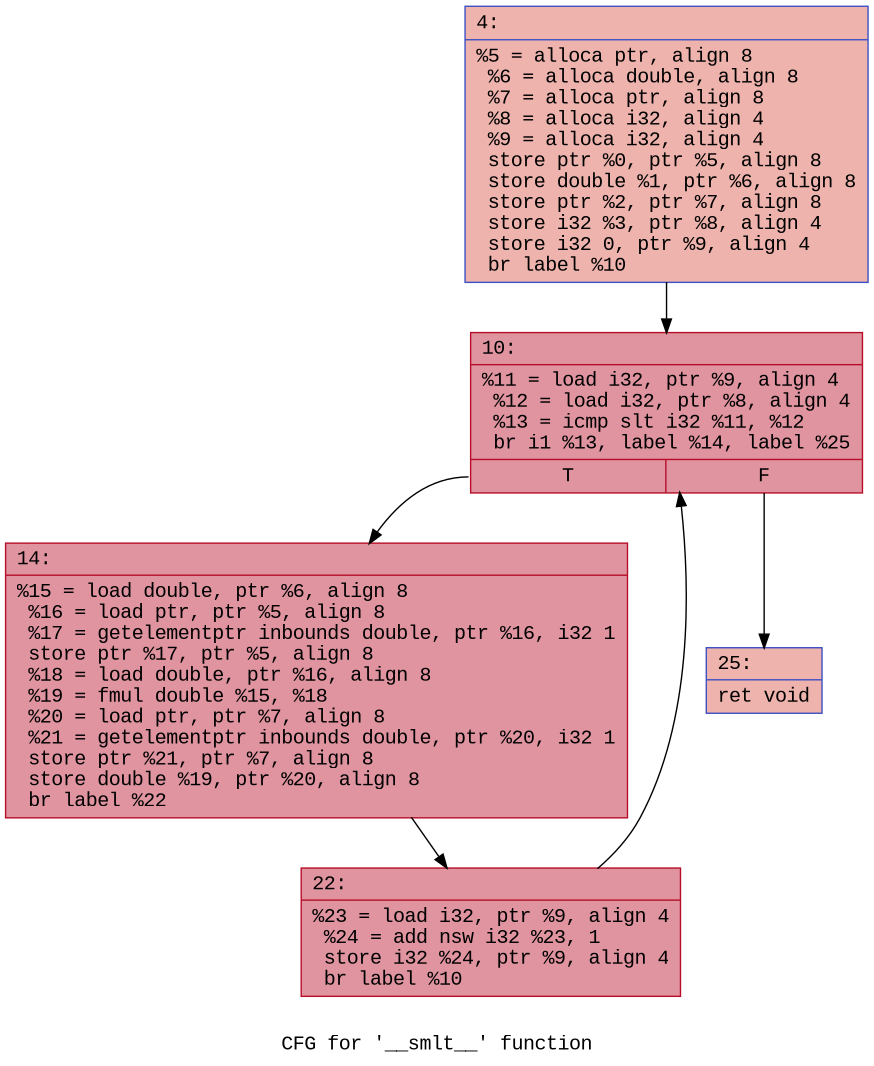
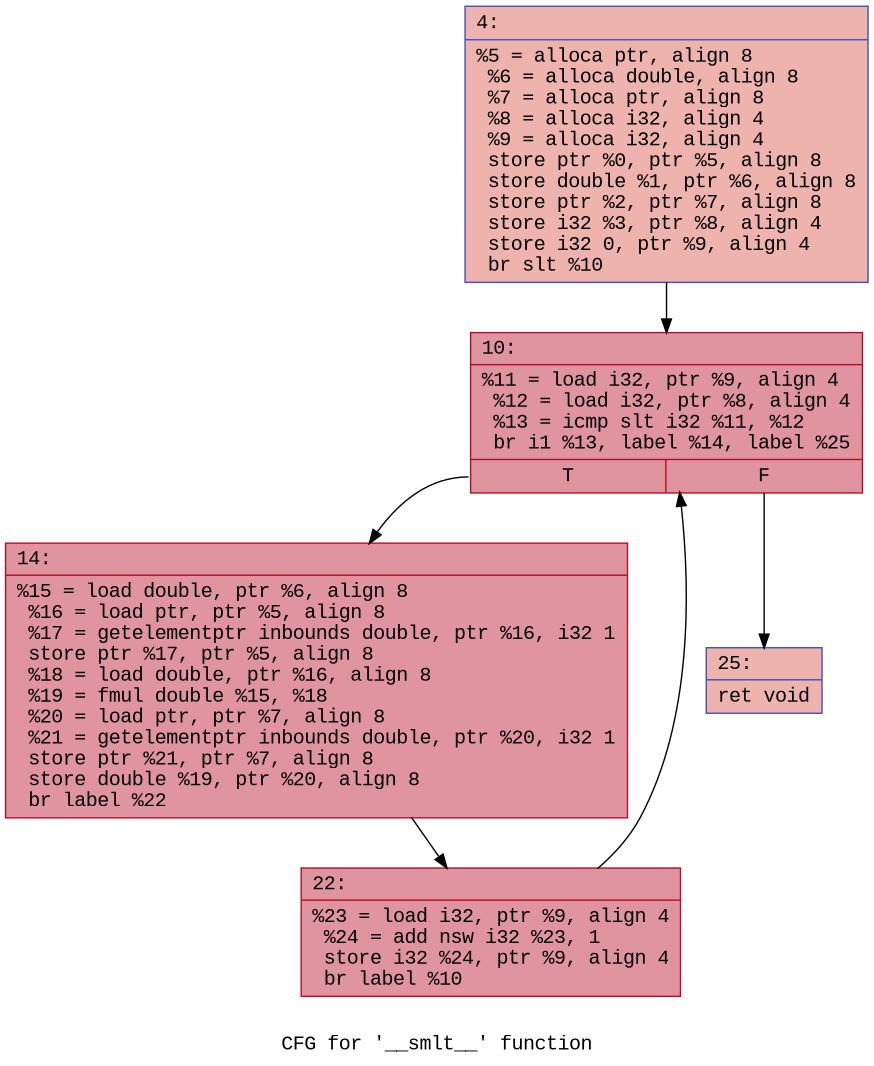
node "4:": text "br label %10" -> "br slt %10"
